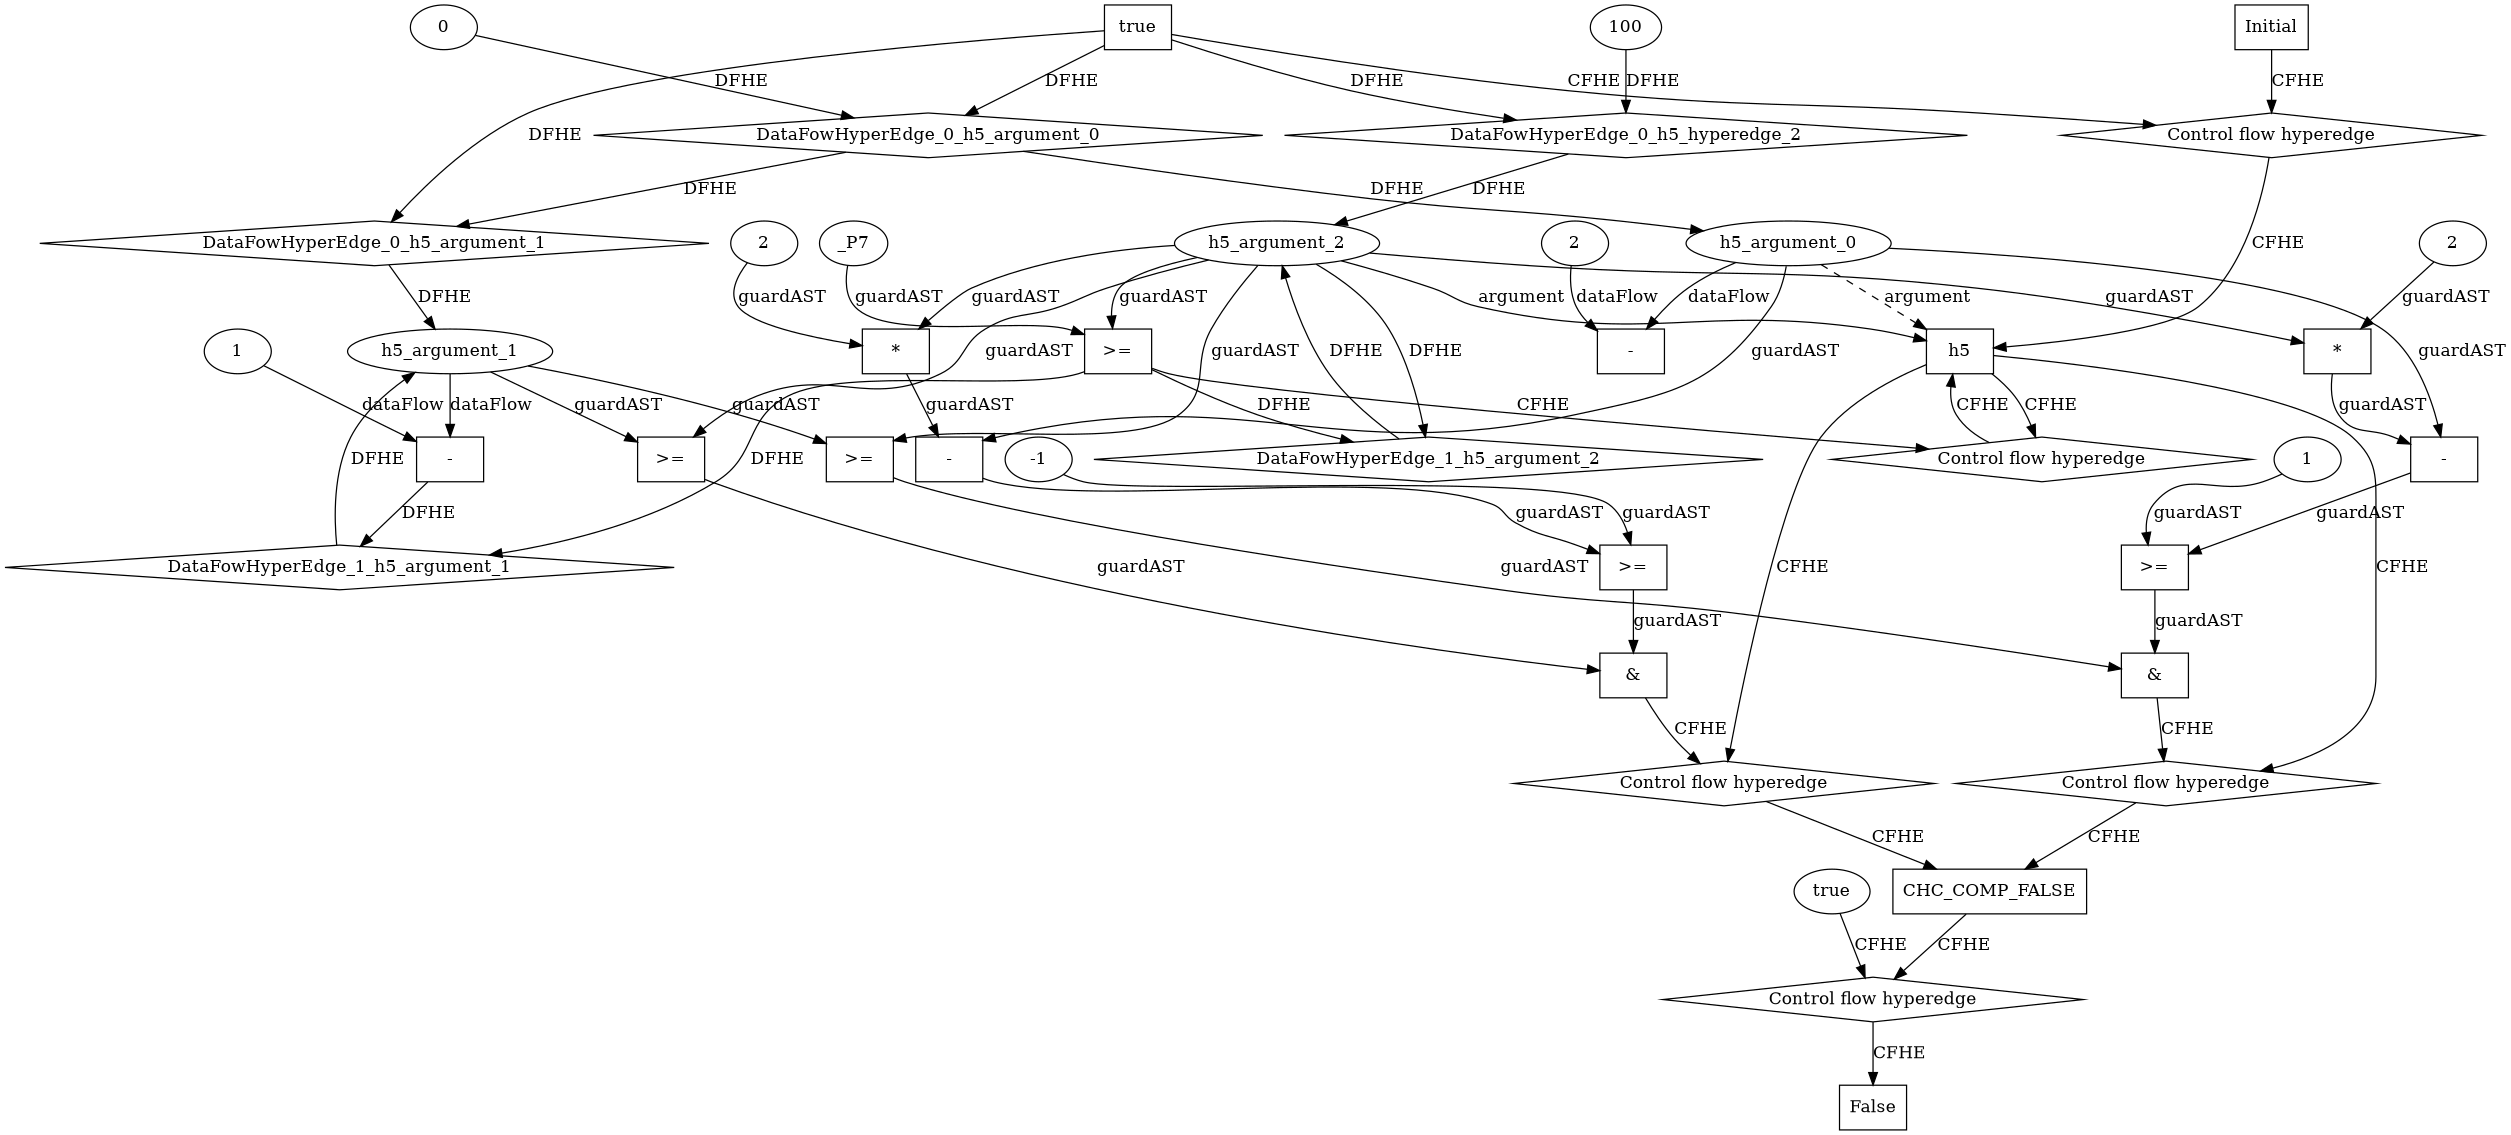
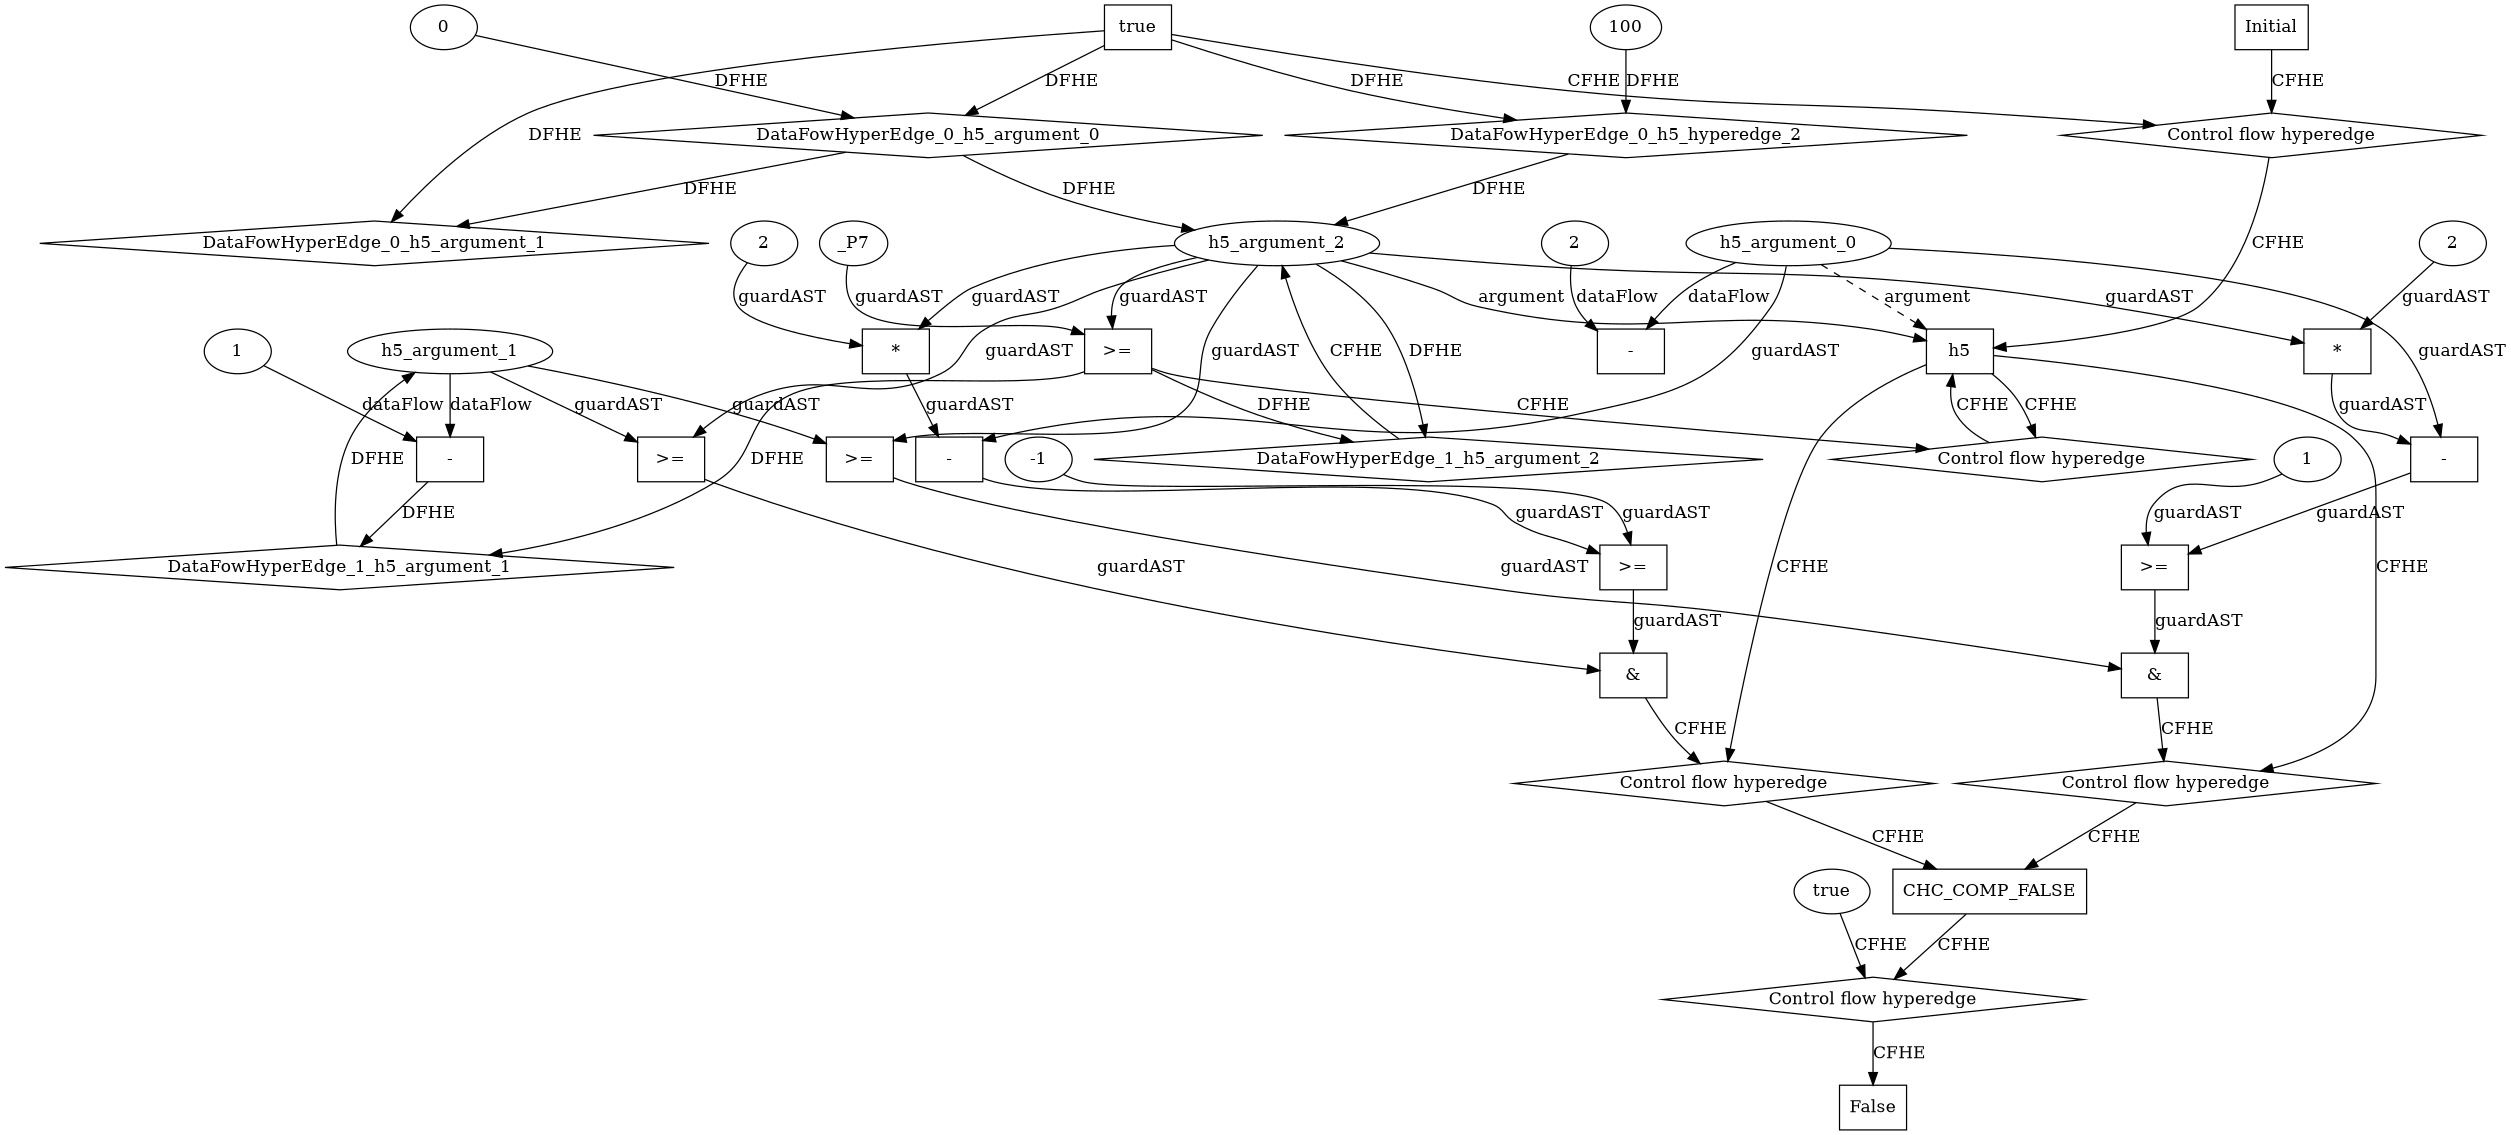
edge "DataFowHyperEdge_0_h5_argument_0" -> "h5_argument_0": now "DataFowHyperEdge_0_h5_argument_0" -> "h5_argument_2"
edge "DataFowHyperEdge_0_h5_argument_1" -> "h5_argument_1": removed, label "DFHE"
edge "DataFowHyperEdge_1_h5_argument_2" -> "h5_argument_2": label "DFHE" -> "CFHE"
